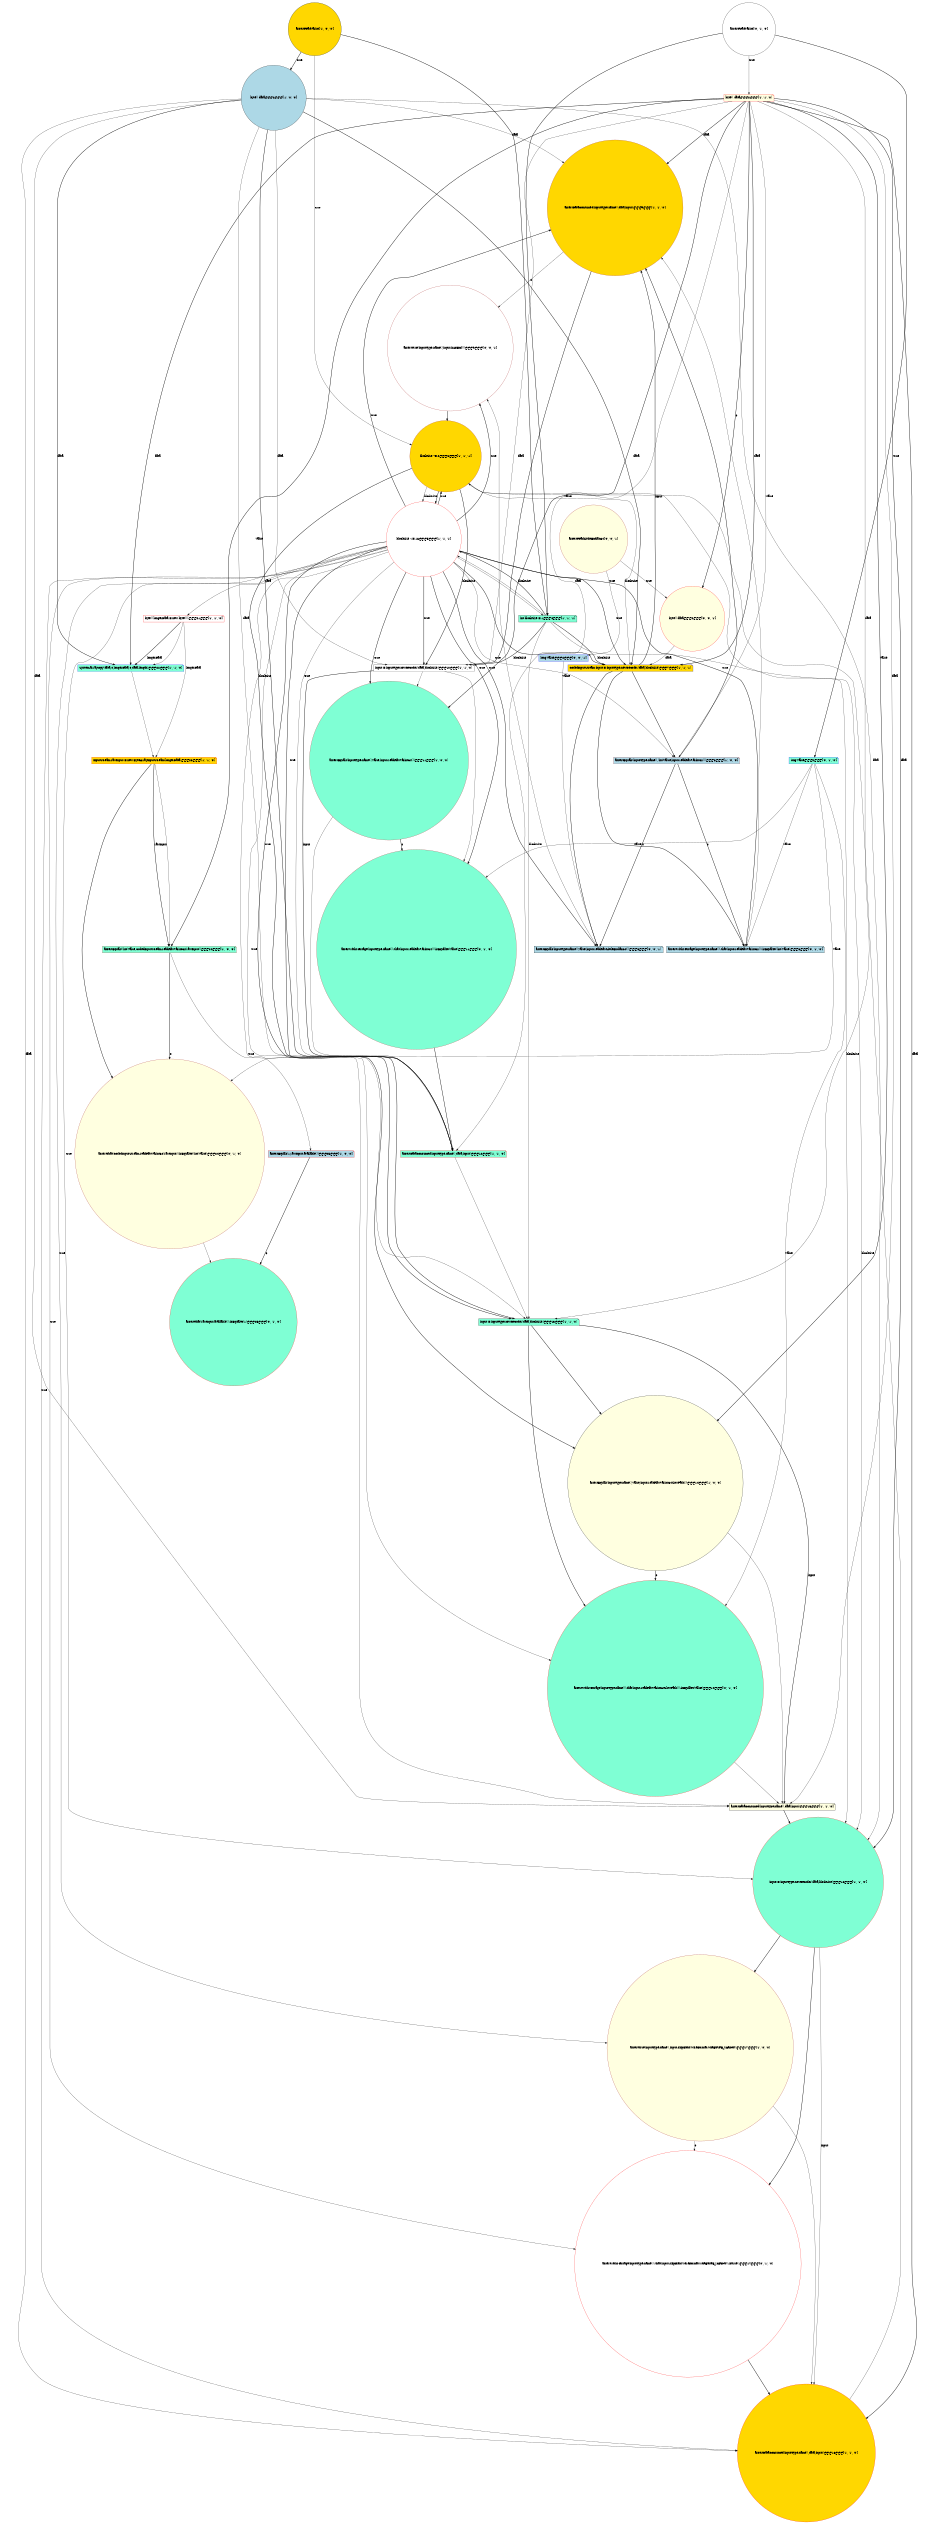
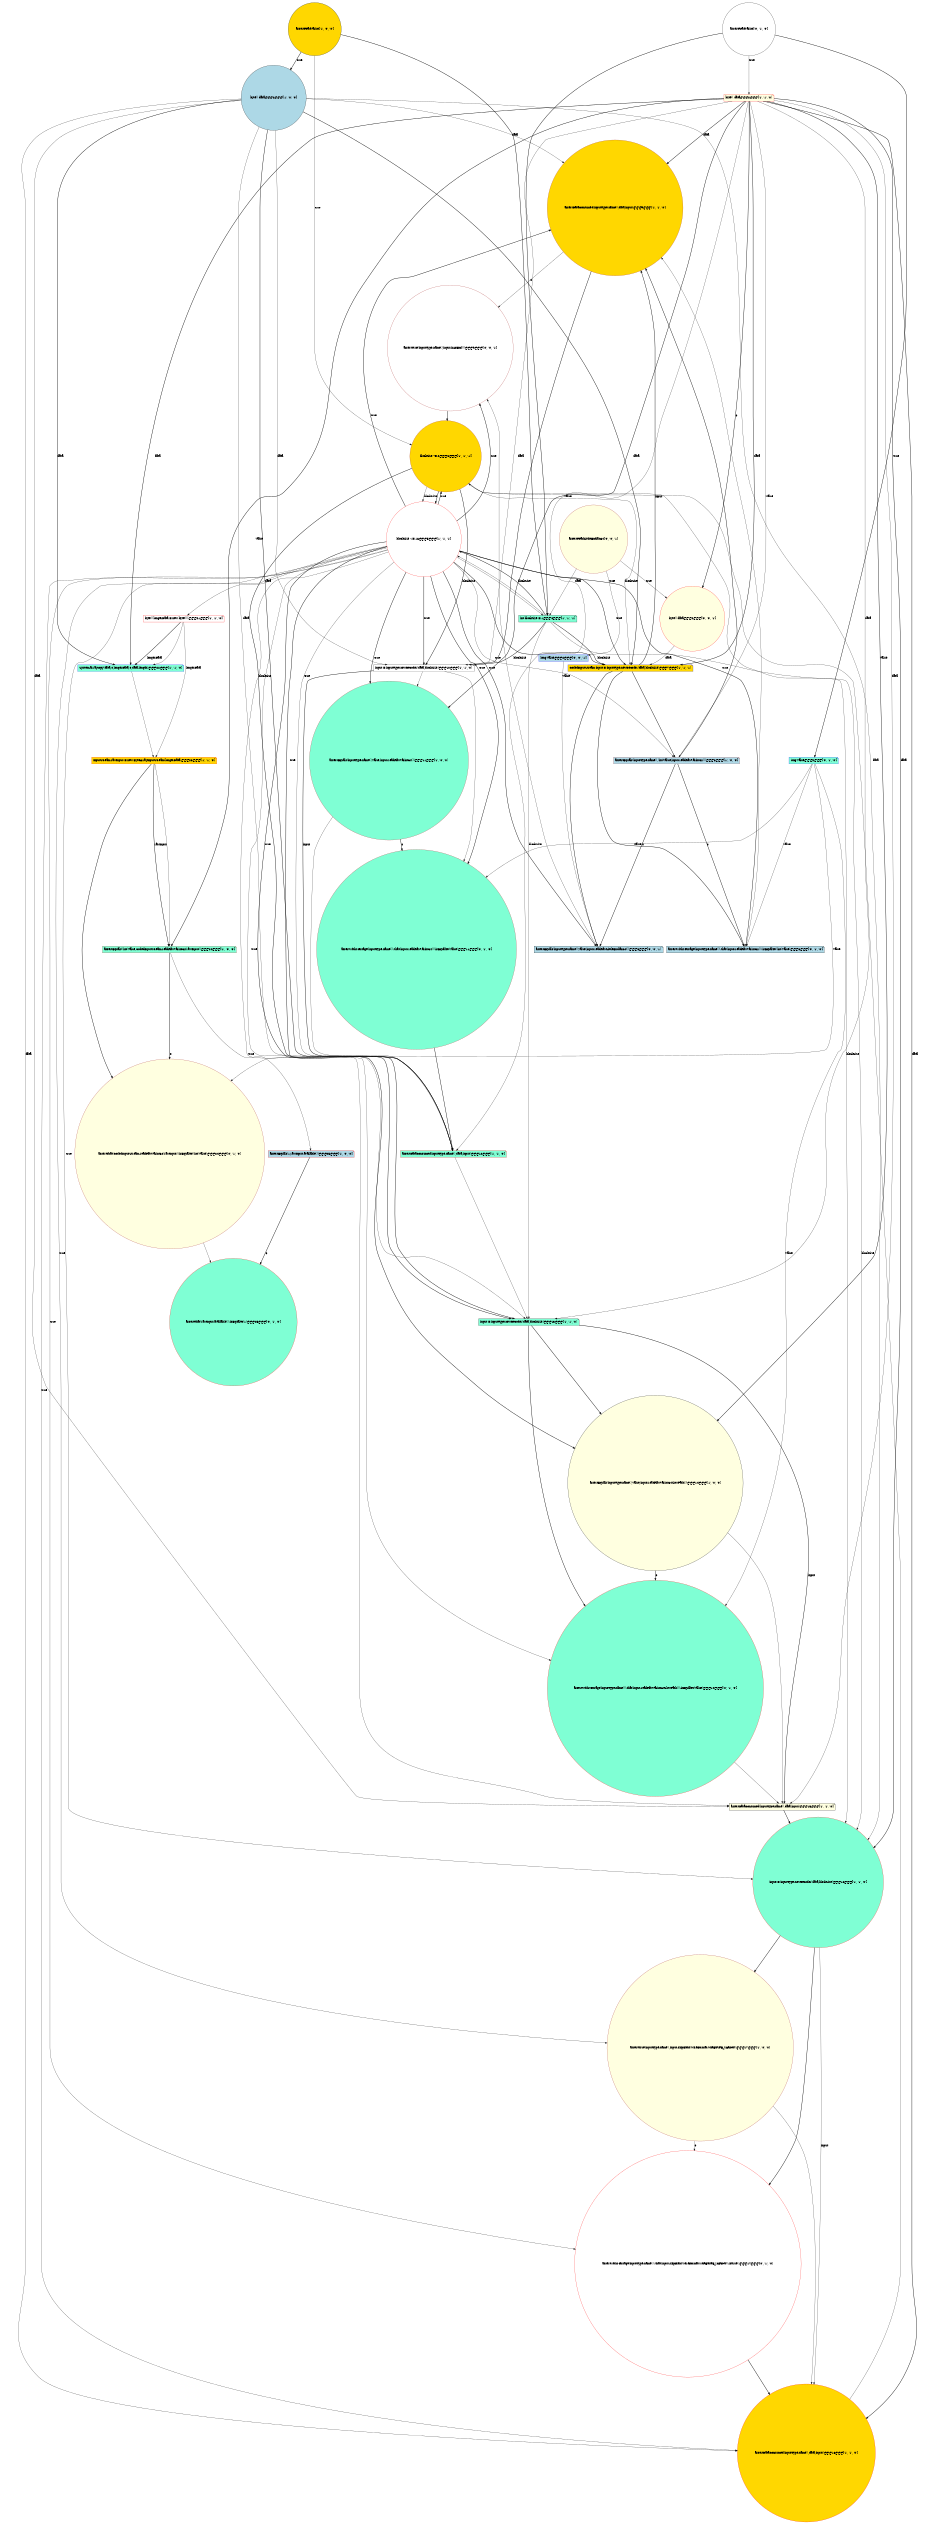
edge "assertReadLittleEndian64['0', '0', '1']" -> "int blockSize = 1@@@4@@@['1', '1', '1']": added
